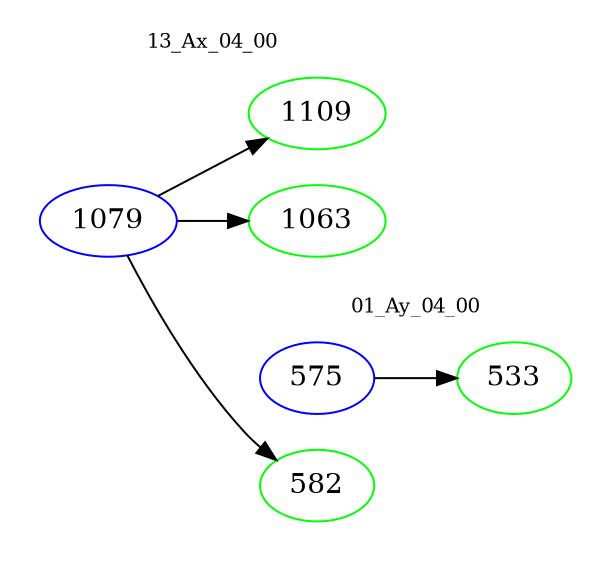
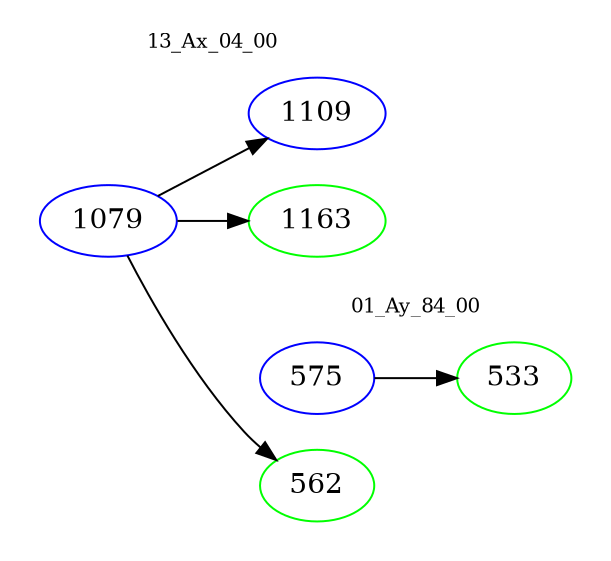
node "1109": color green -> blue
node "1063": label "1063" -> "1163"
cluster "01_Ay_04_00": label "01_Ay_04_00" -> "01_Ay_84_00"
node "582": label "582" -> "562"
